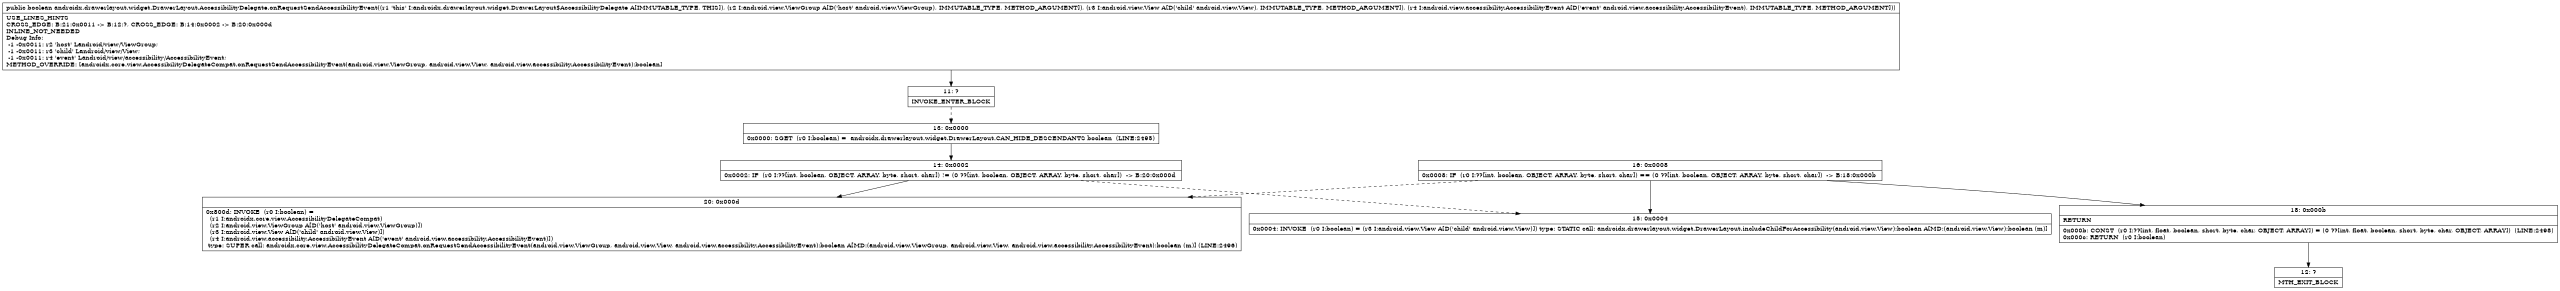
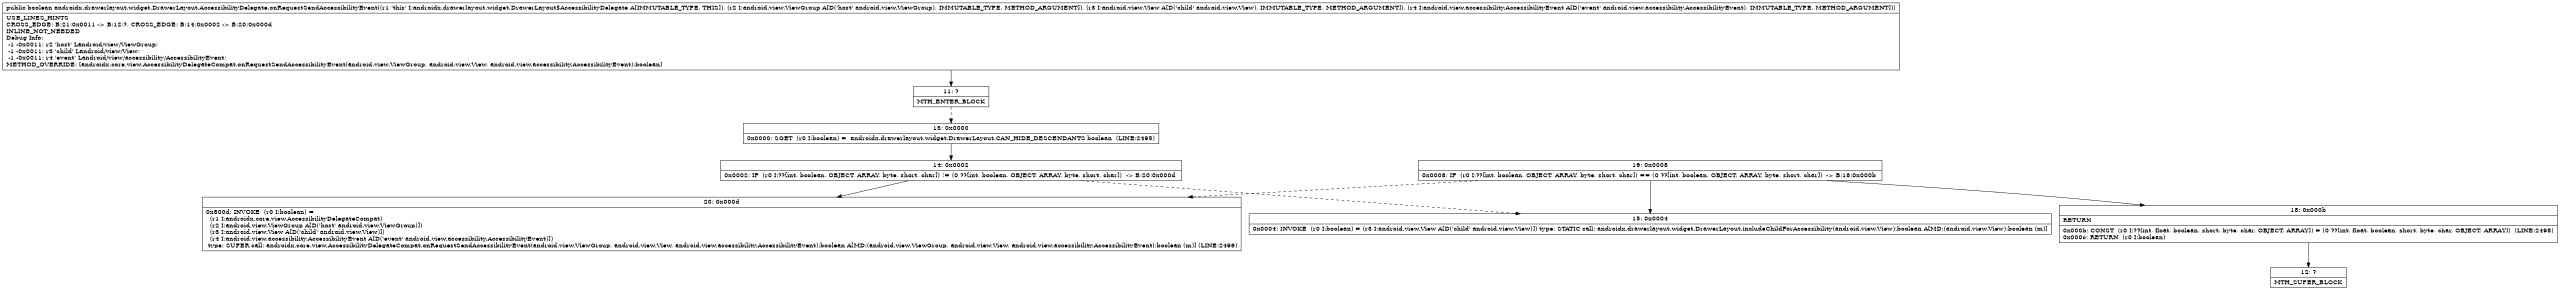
node "11: ?": text "INVOKE_ENTER_BLOCK" -> "MTH_ENTER_BLOCK"
node "12: ?": text "MTH_EXIT_BLOCK" -> "MTH_SUPER_BLOCK"
